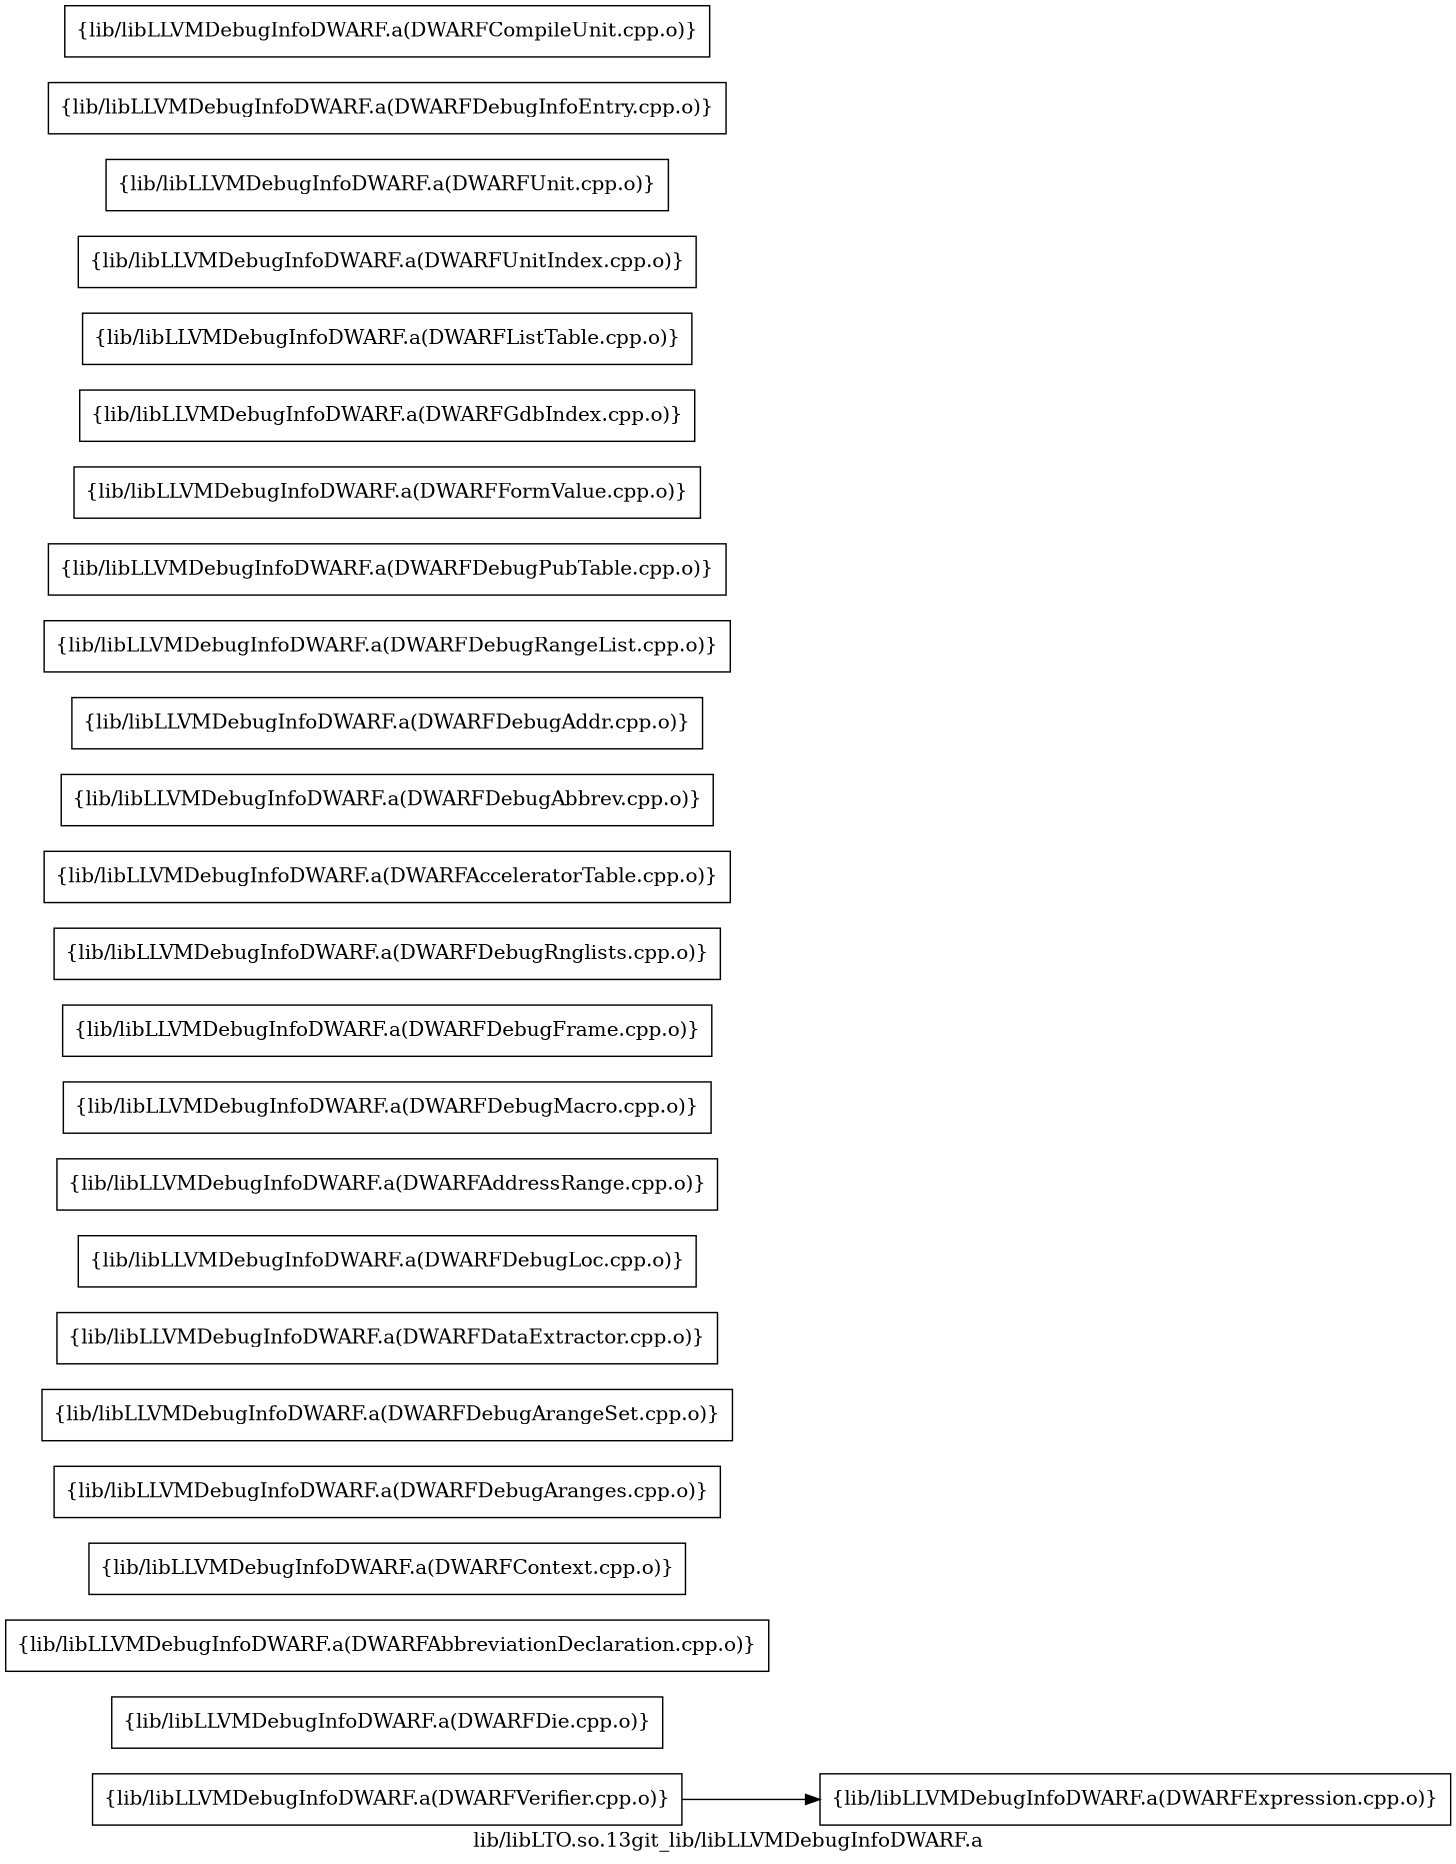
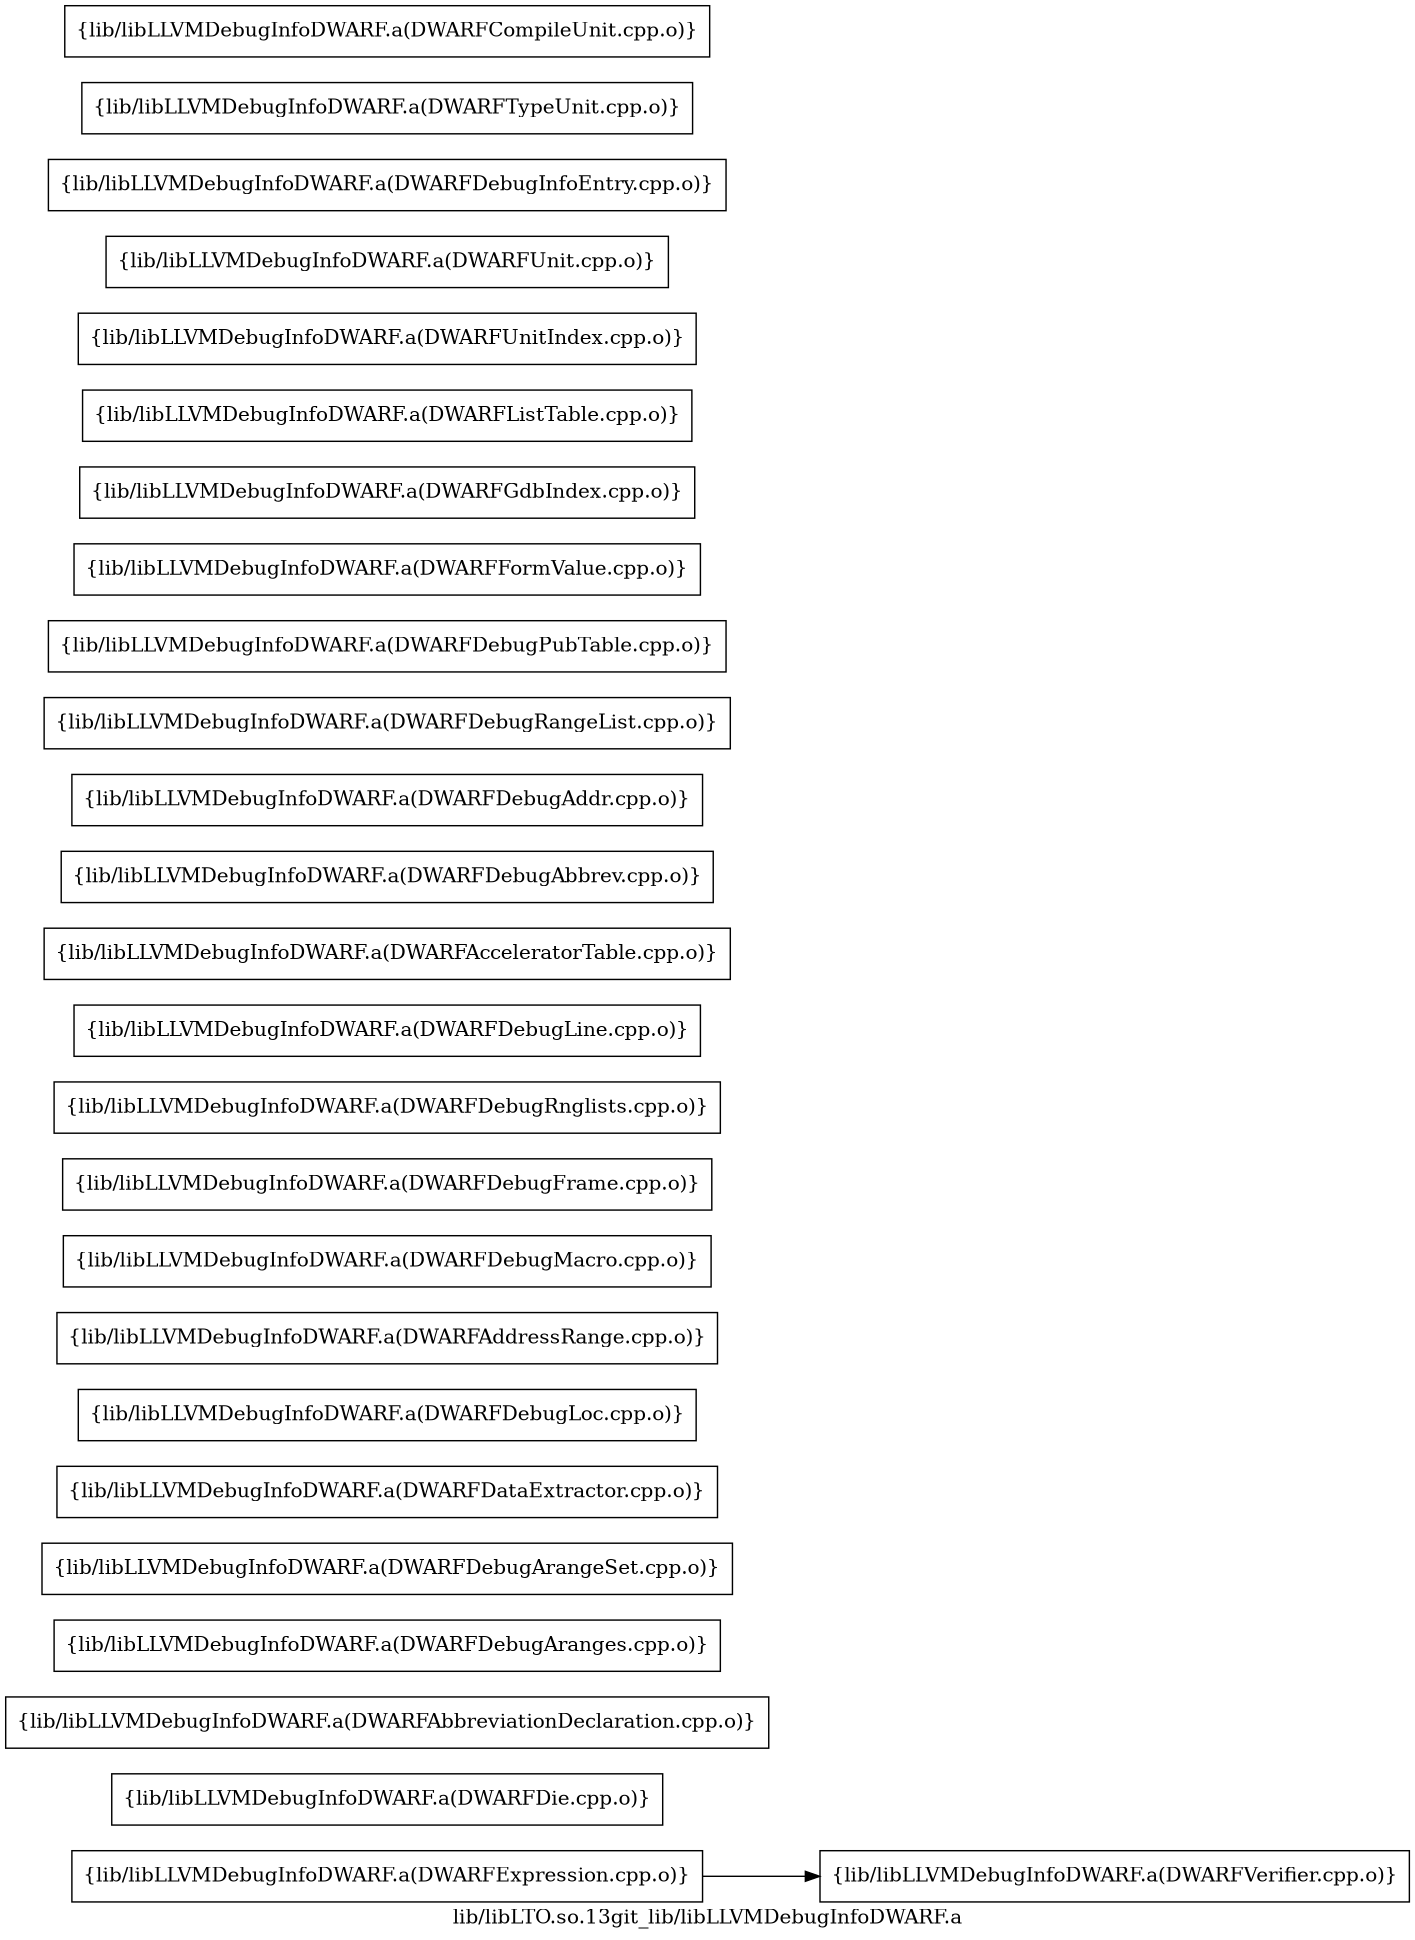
node "{lib/libLLVMDebugInfoDWARF.a(DWARFTypeUnit.cpp.o)}": added
node "{lib/libLLVMDebugInfoDWARF.a(DWARFDebugLine.cpp.o)}": added
node "{lib/libLLVMDebugInfoDWARF.a(DWARFContext.cpp.o)}": removed
edge "{lib/libLLVMDebugInfoDWARF.a(DWARFVerifier.cpp.o)}" -> "{lib/libLLVMDebugInfoDWARF.a(DWARFExpression.cpp.o)}": reversed
